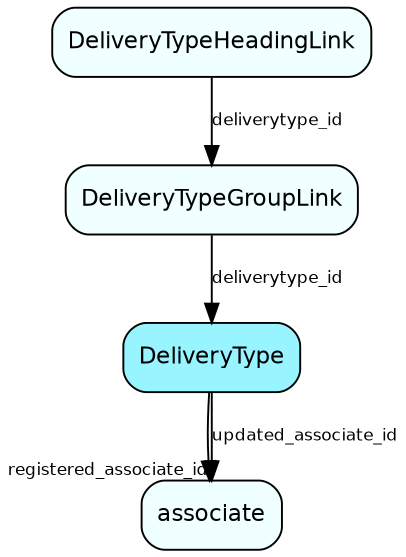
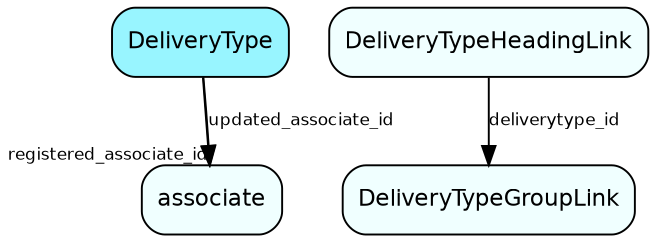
edge "DeliveryTypeGroupLink" -> "DeliveryType": removed, label "deliverytype_id"
